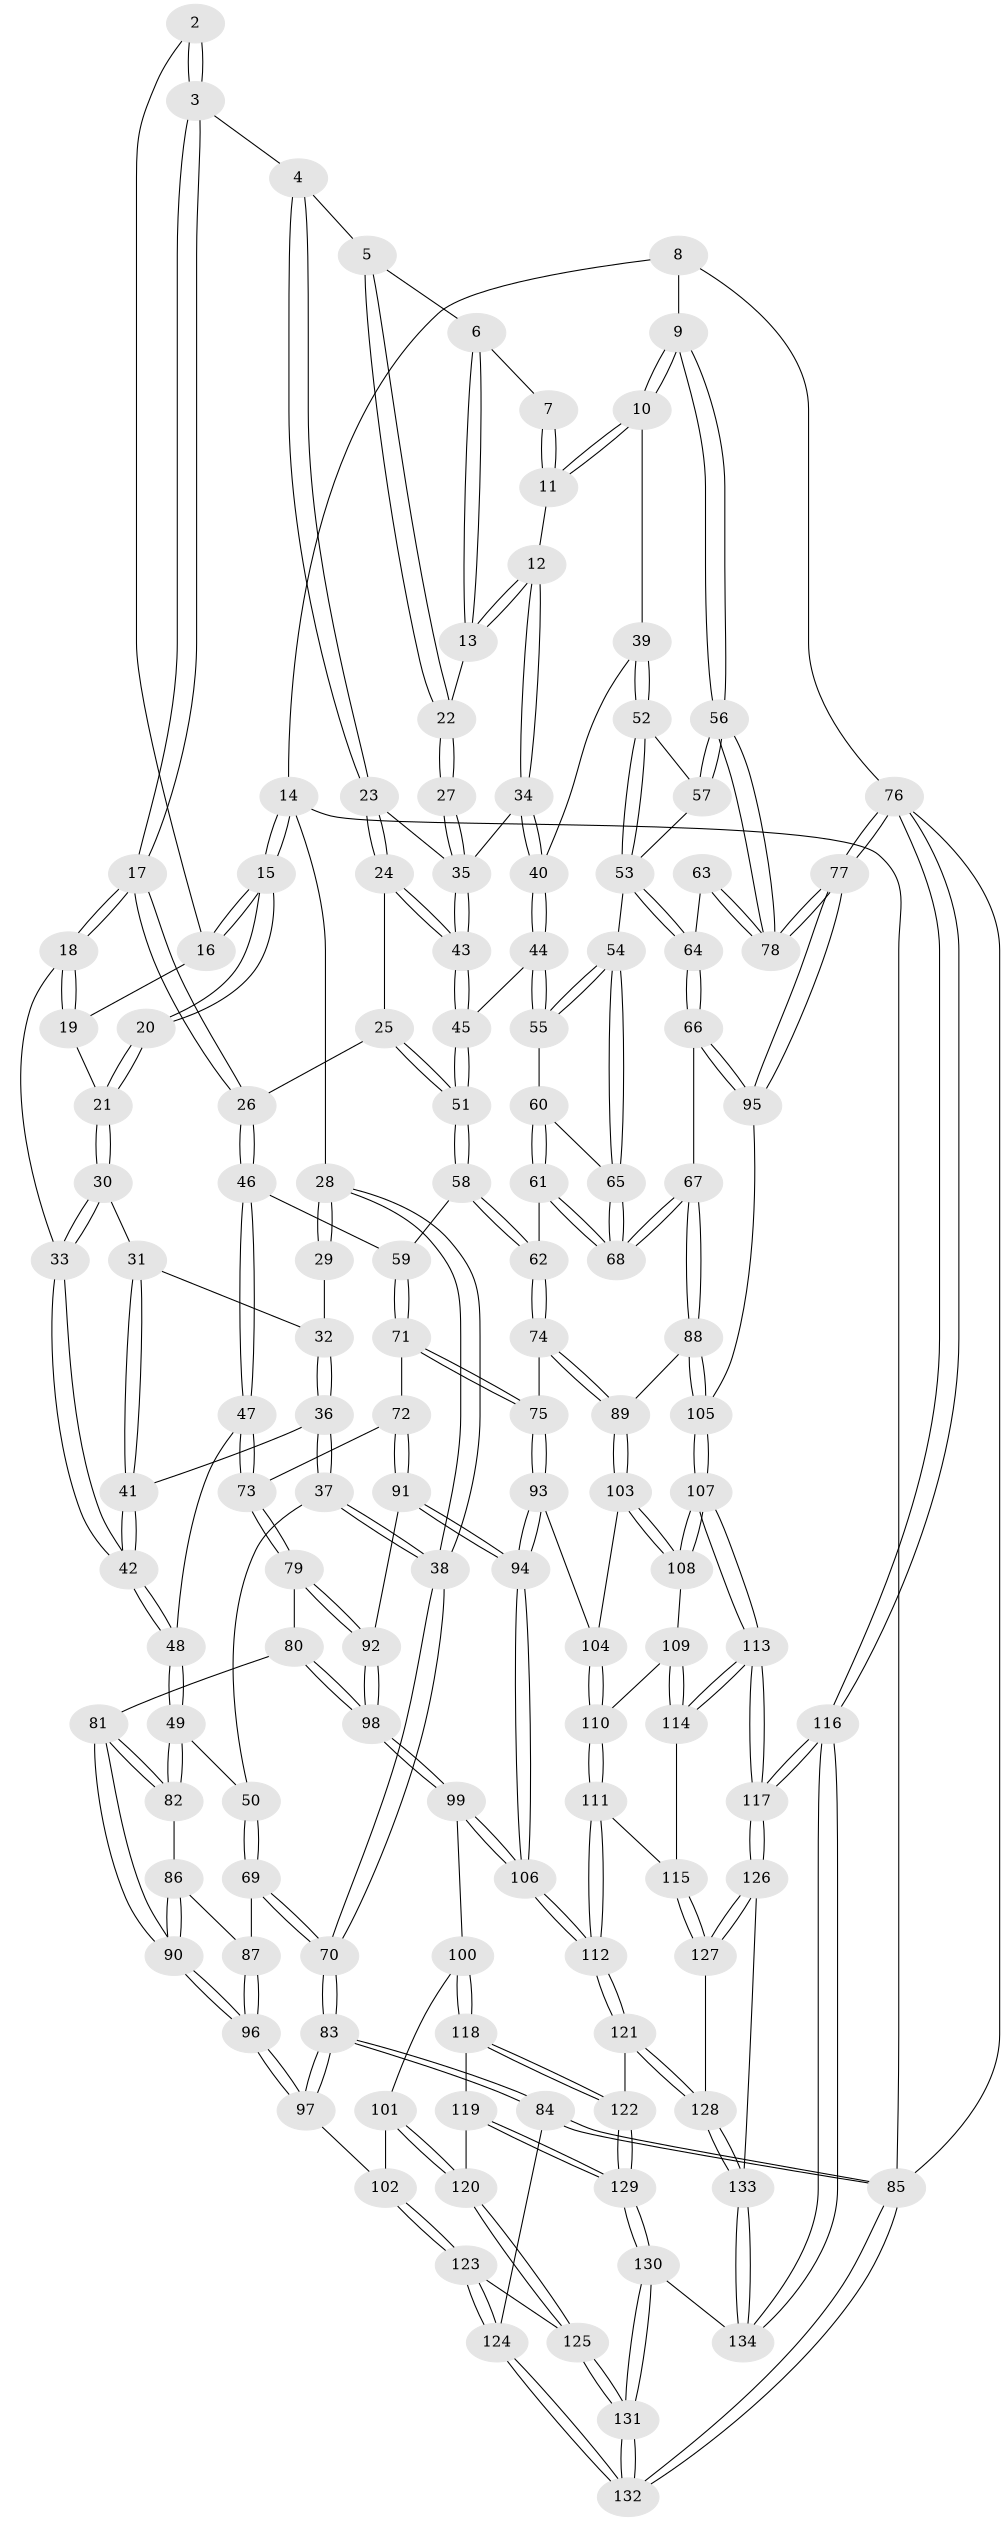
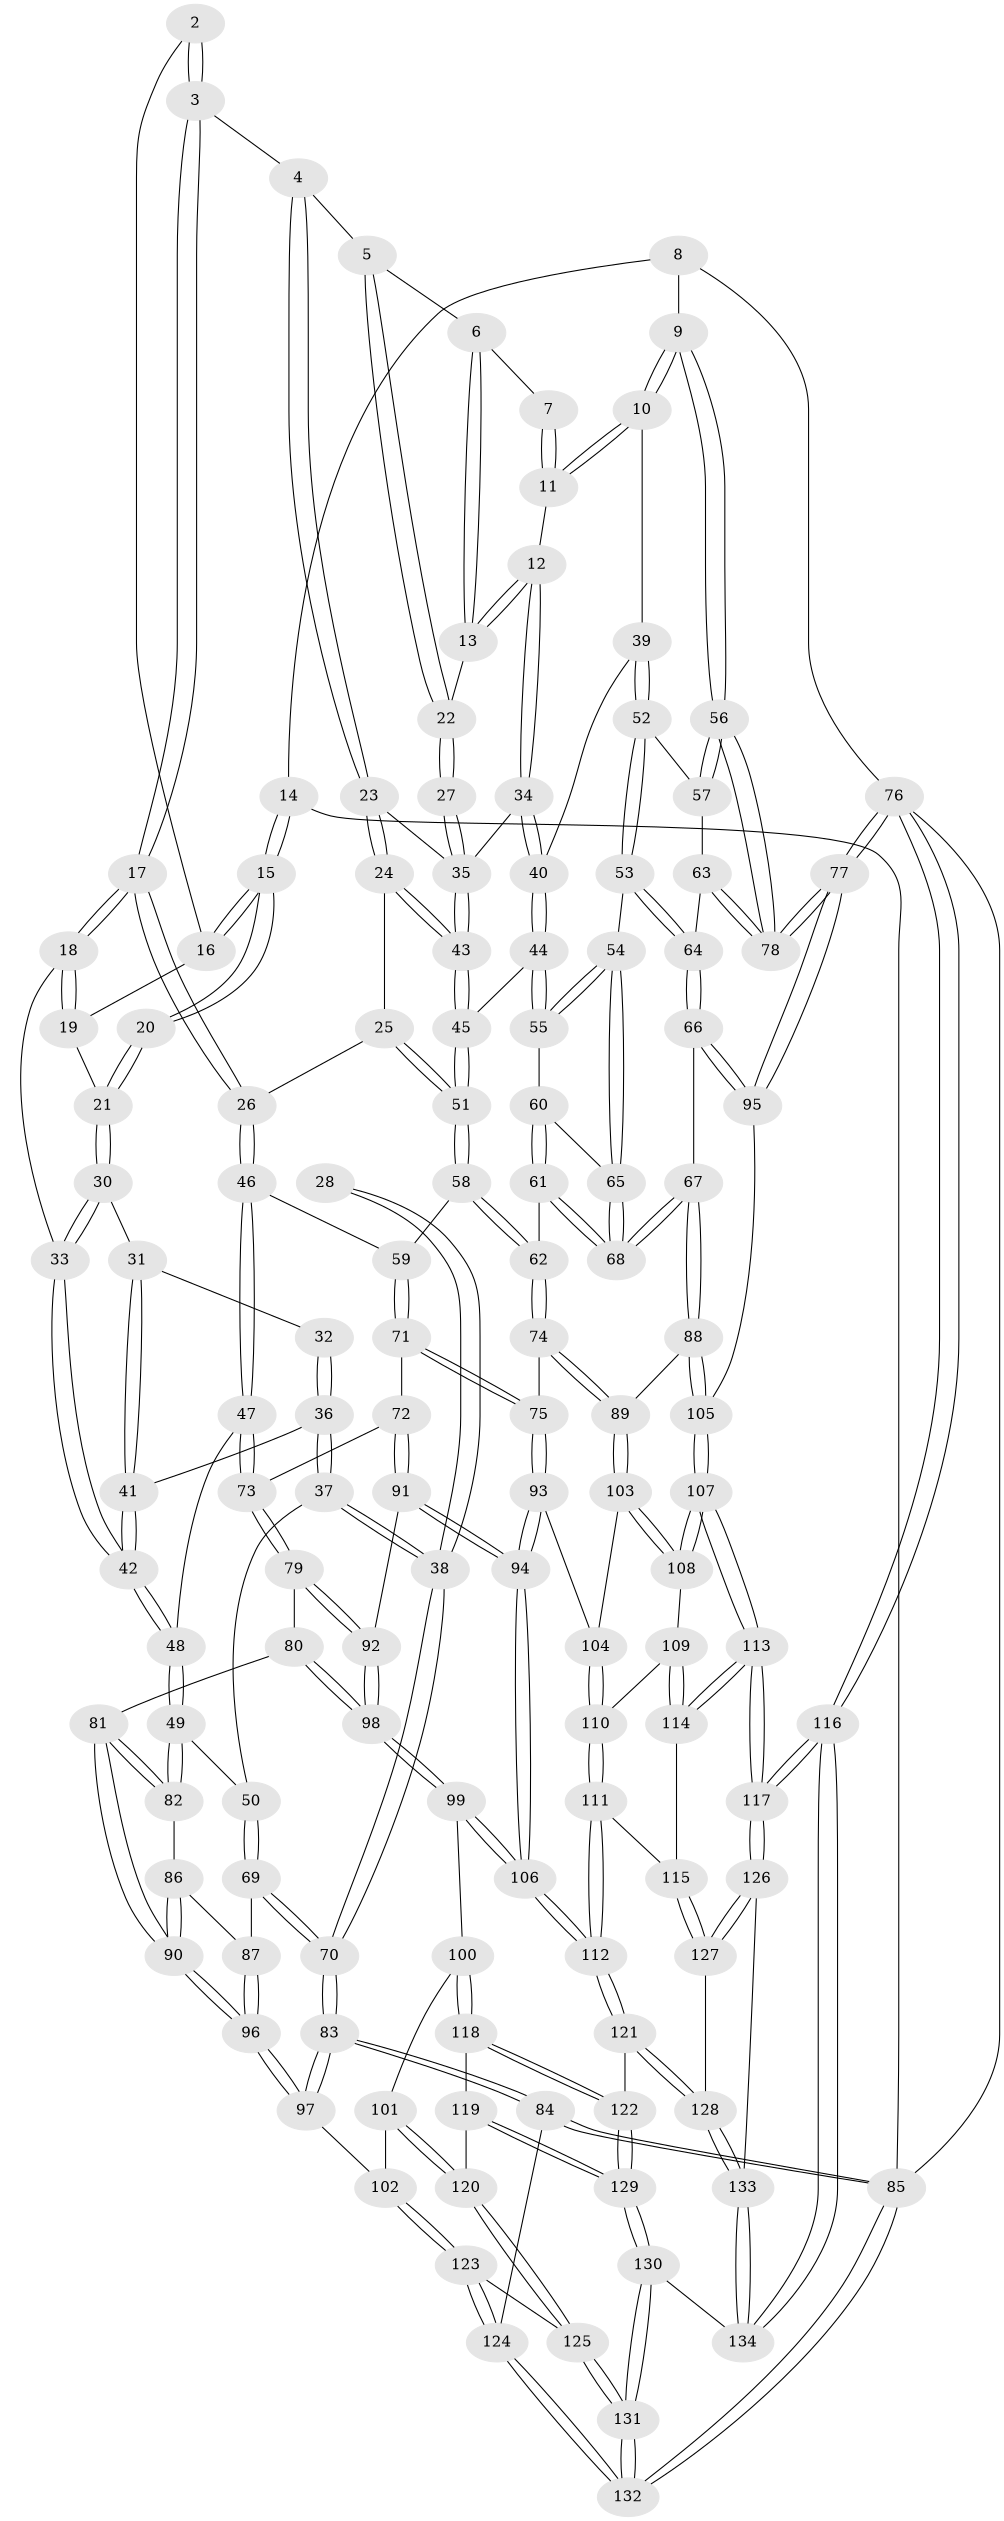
edge "57" -- "53": now "57" -- "63"
edge "14" -- "28": removed
node "29": removed
